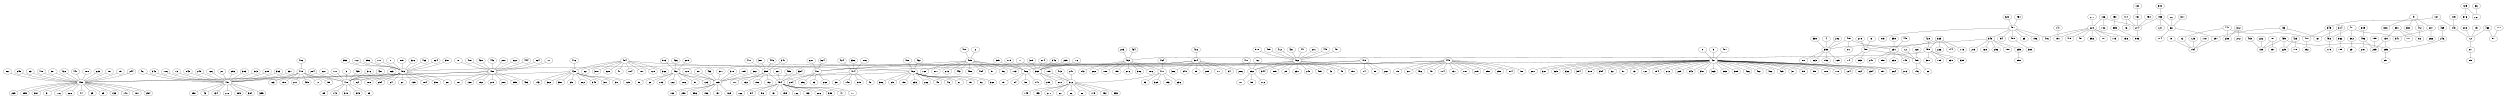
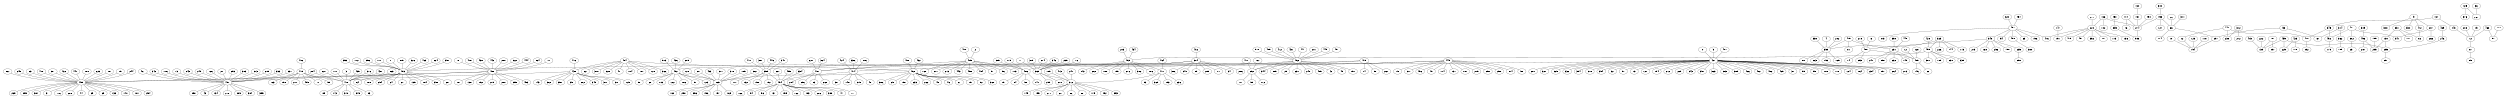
node "215": removed
